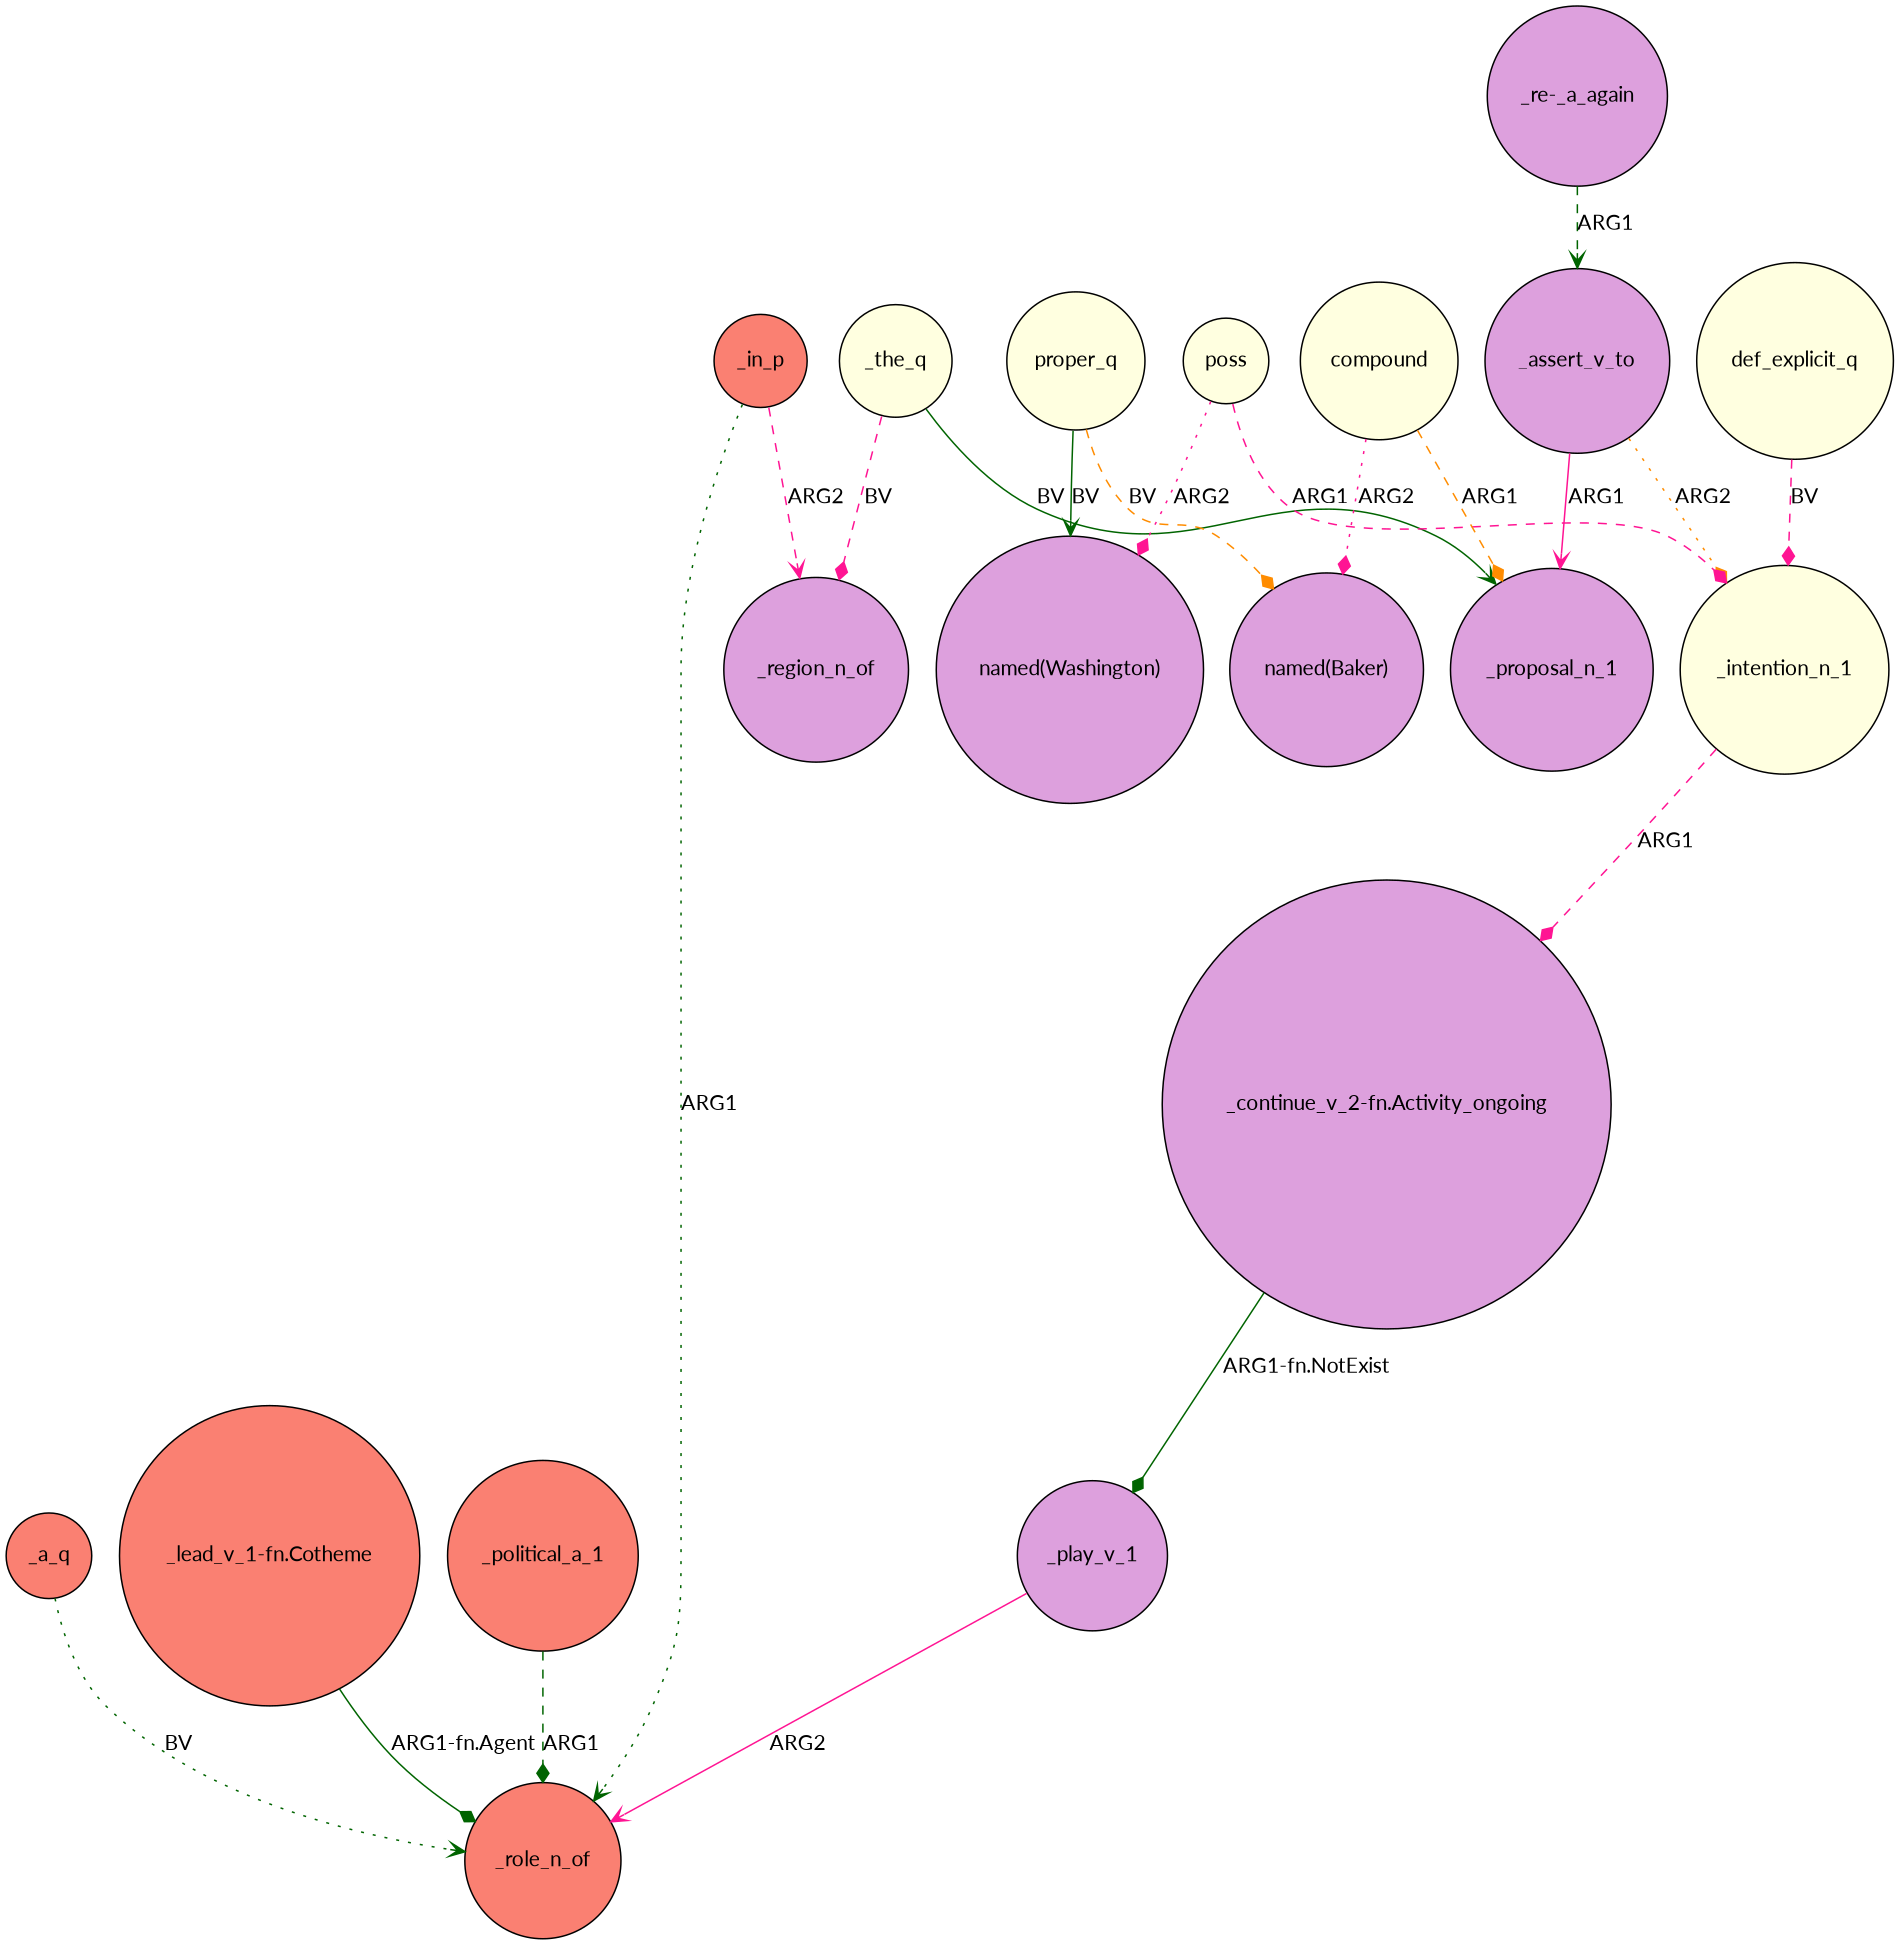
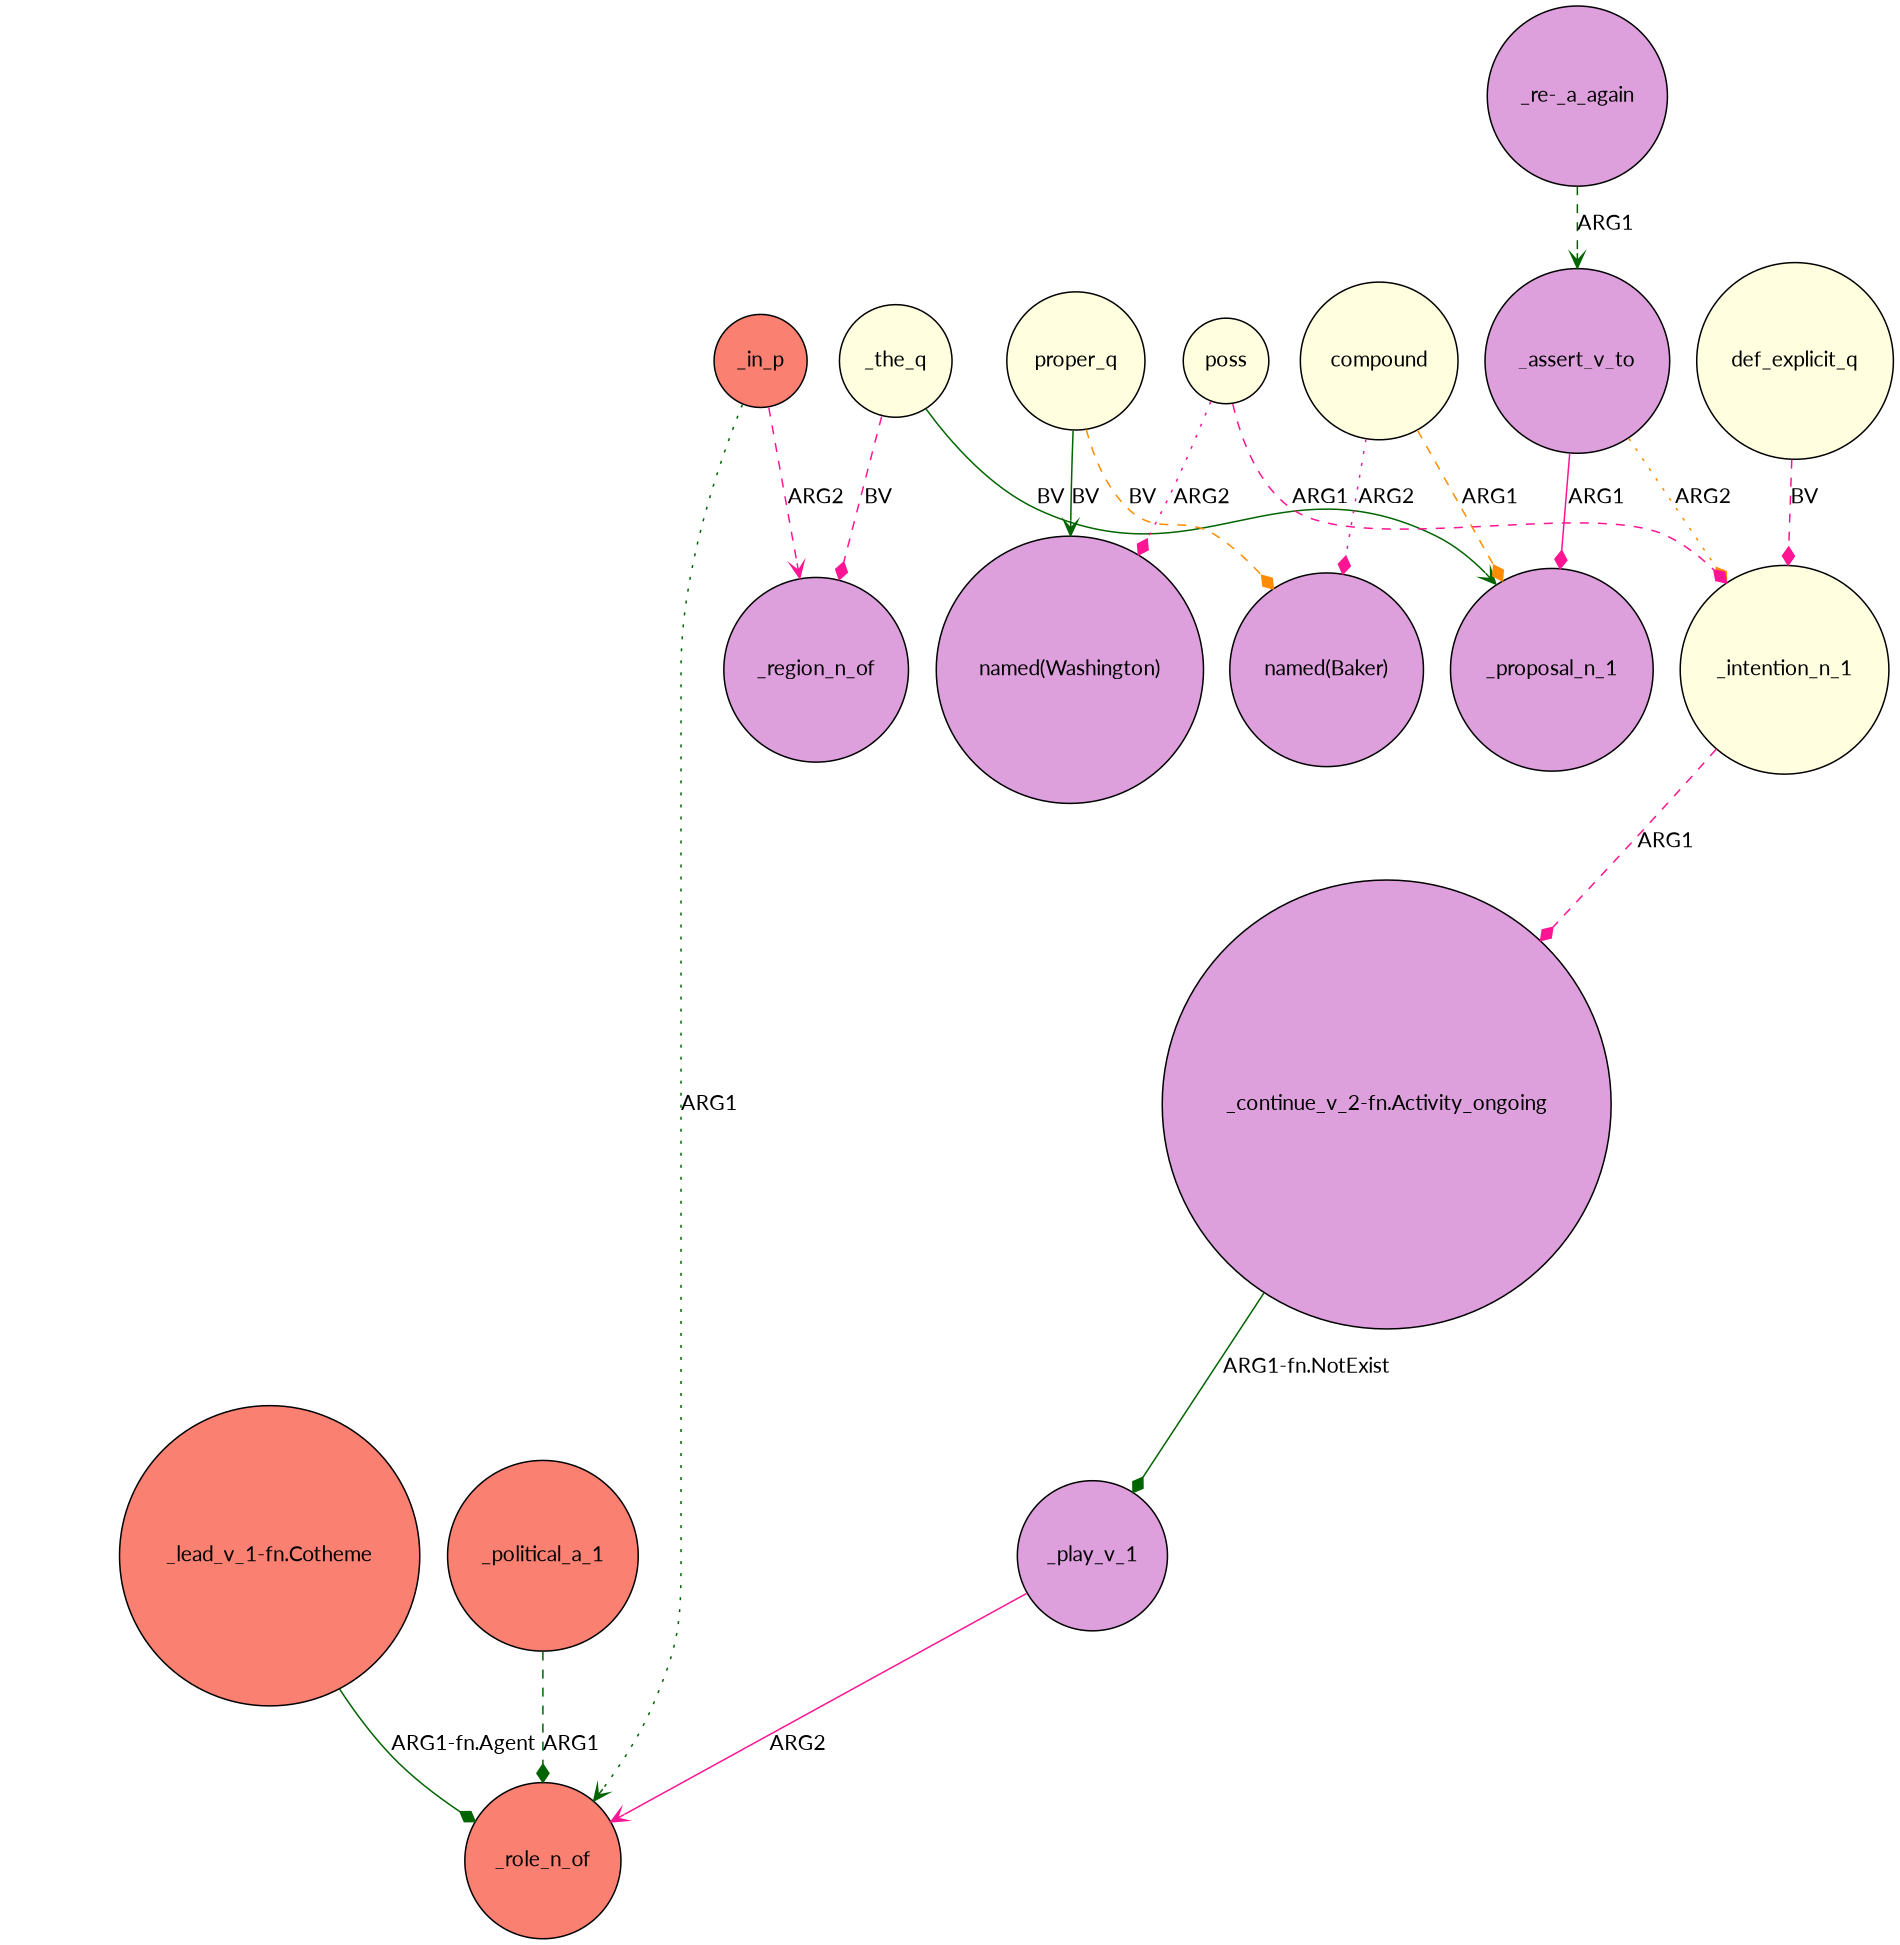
edge "_assert_v_to" -> "_proposal_n_1": arrowhead vee -> diamond
node "_a_q": removed
